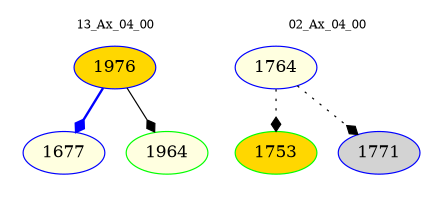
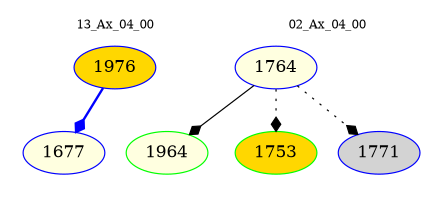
edge "1976" -> "1964": now "1764" -> "1964"
